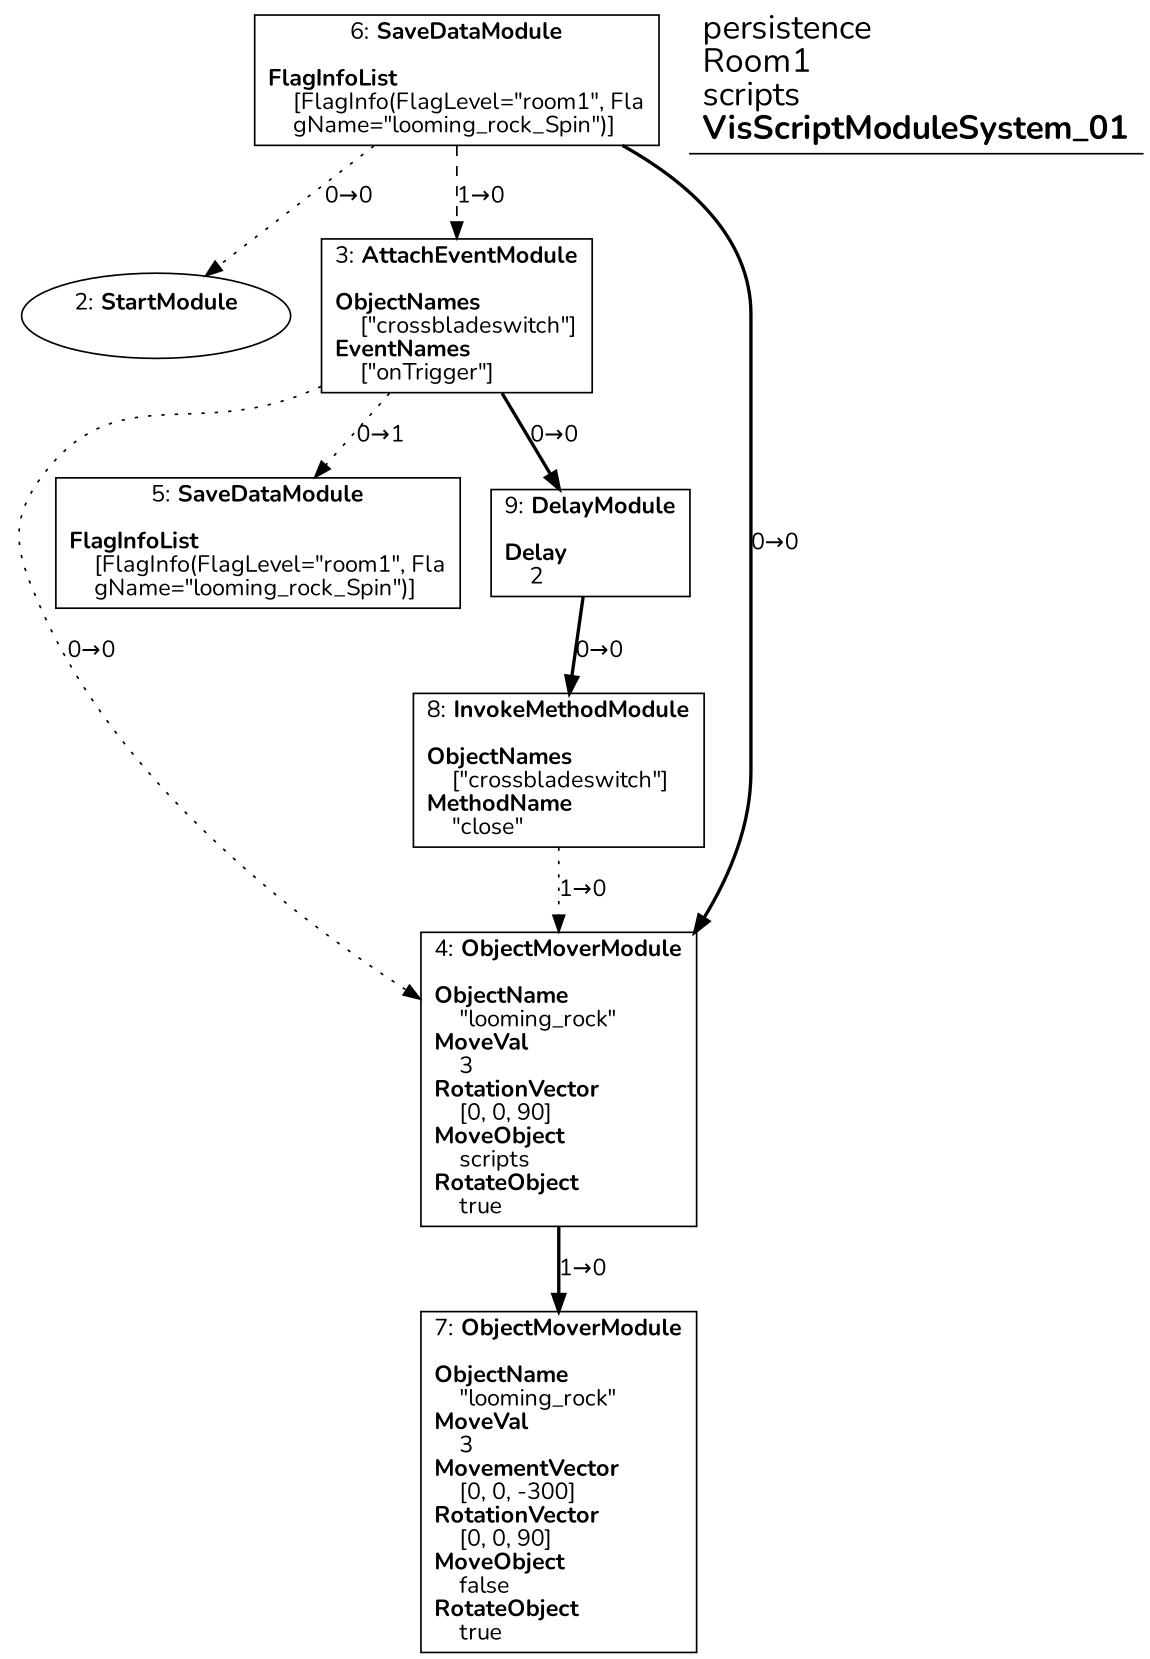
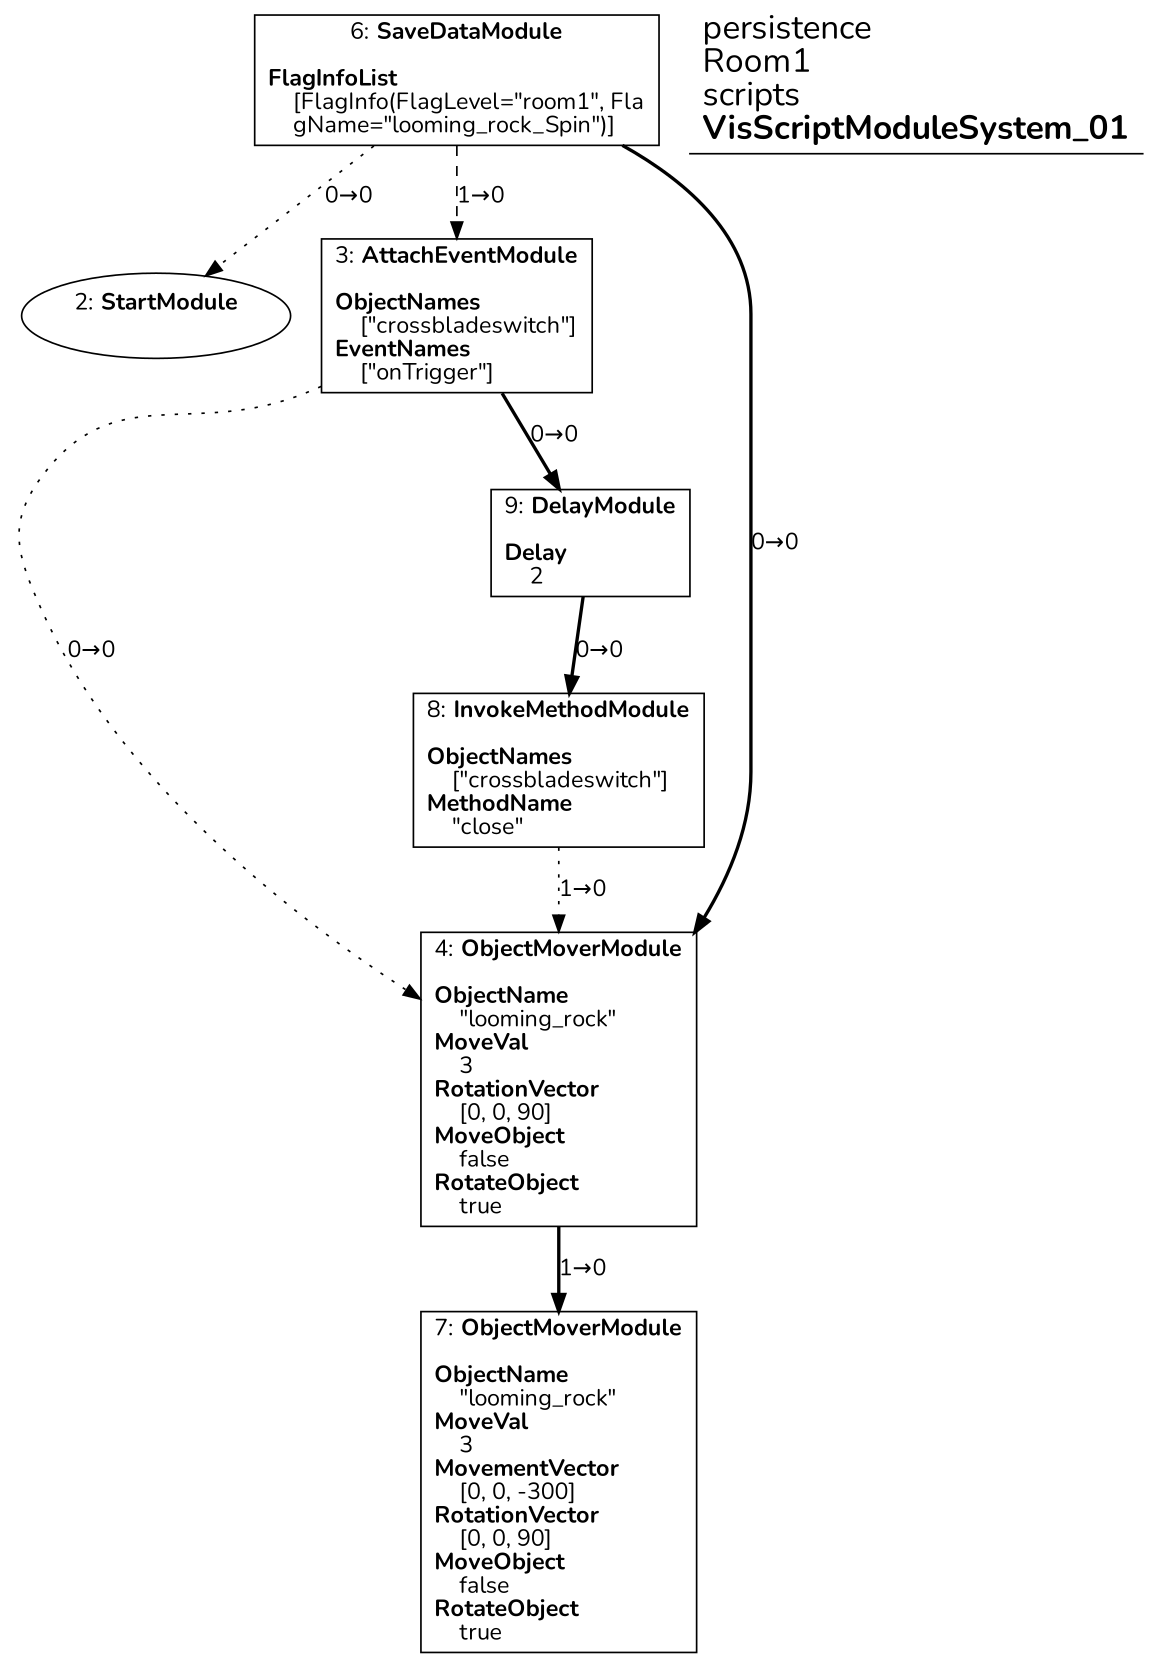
node "5:": removed
node "4:": text "scripts" -> "false"
